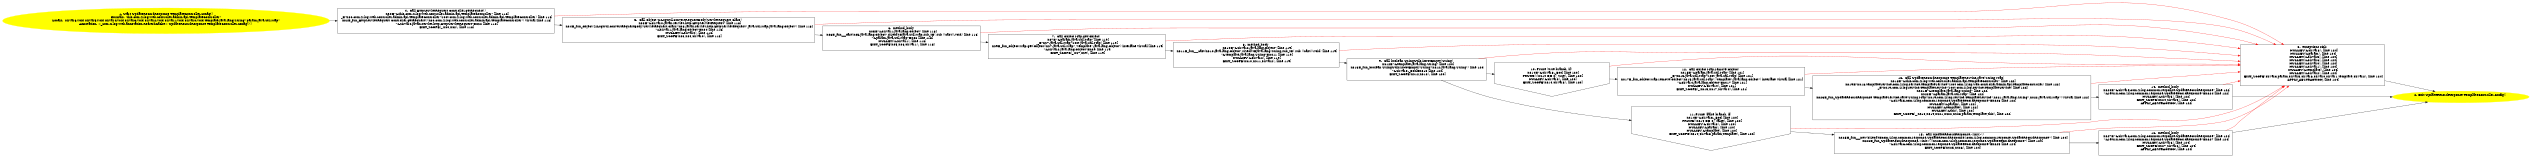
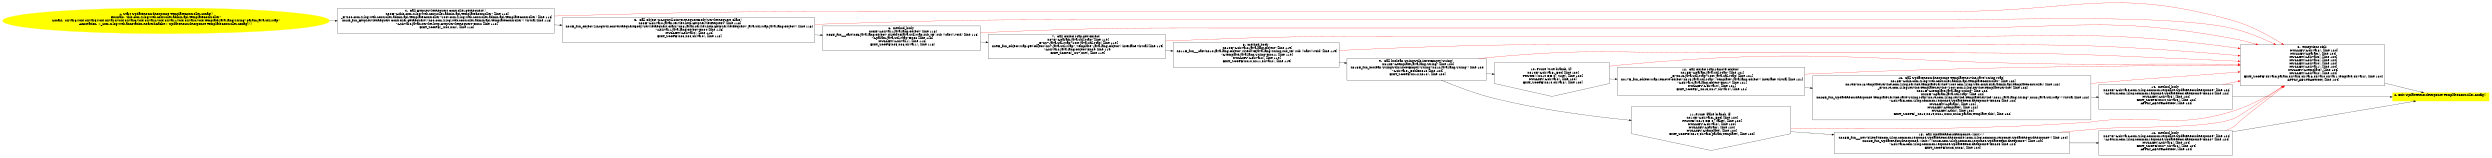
node "2: Exit UpdateRecordResponse TemplateController.config()": shape ellipse -> box
